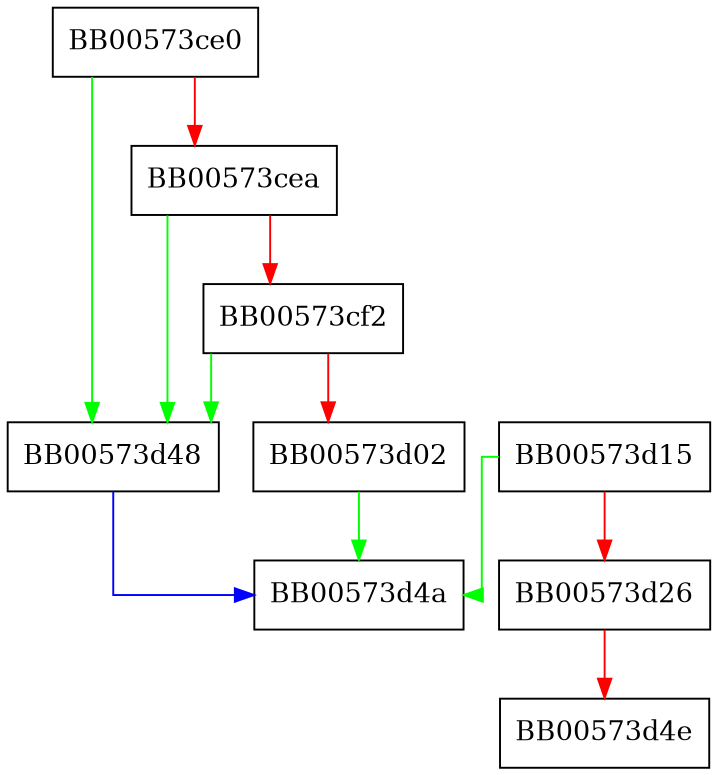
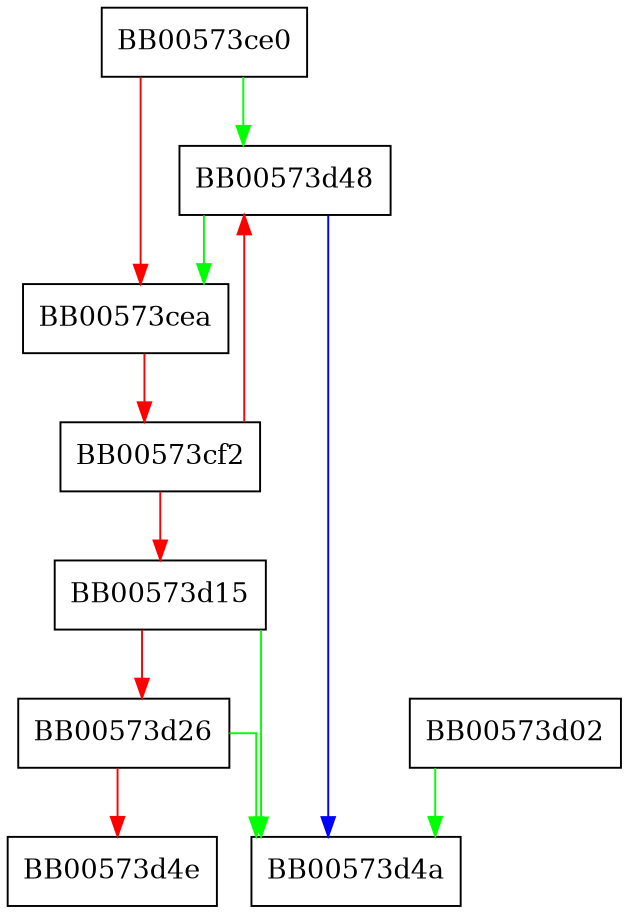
edge "BB00573cea" -> "BB00573d48": reversed
edge "BB00573cf2" -> "BB00573d48": color green -> red
edge "BB00573cf2" -> "BB00573d02": now "BB00573cf2" -> "BB00573d15"
edge "BB00573d26" -> "BB00573d4a": added
